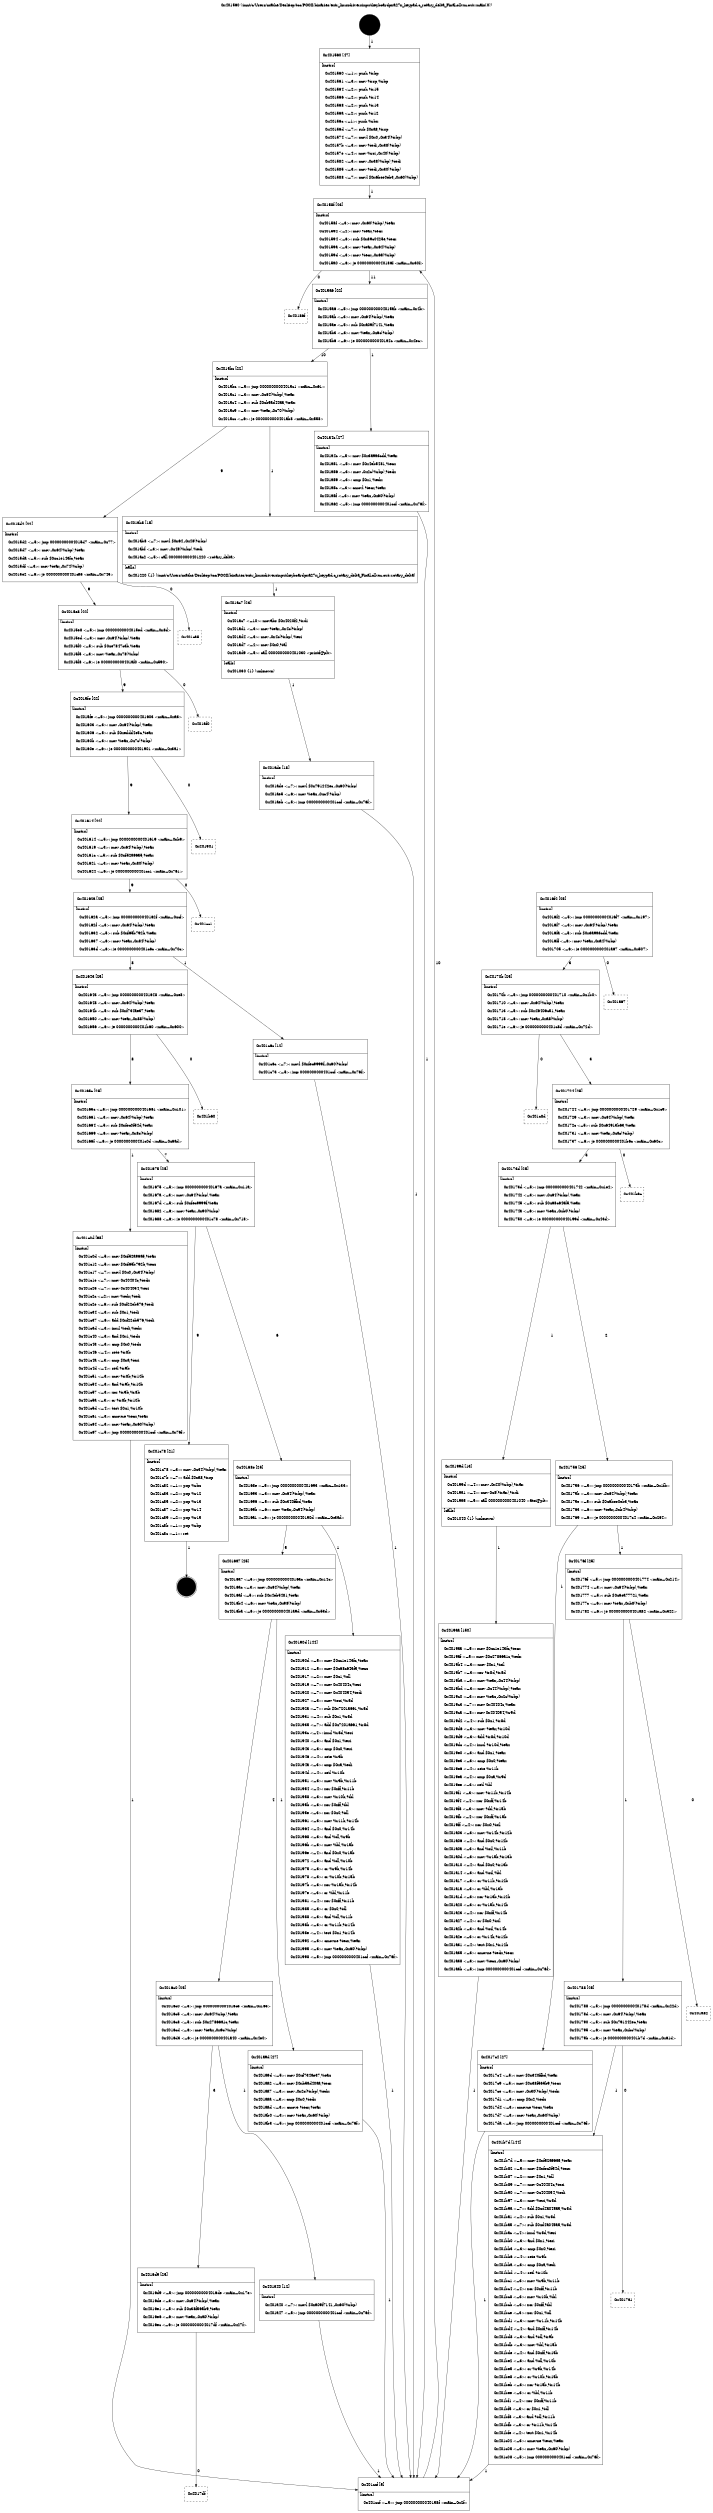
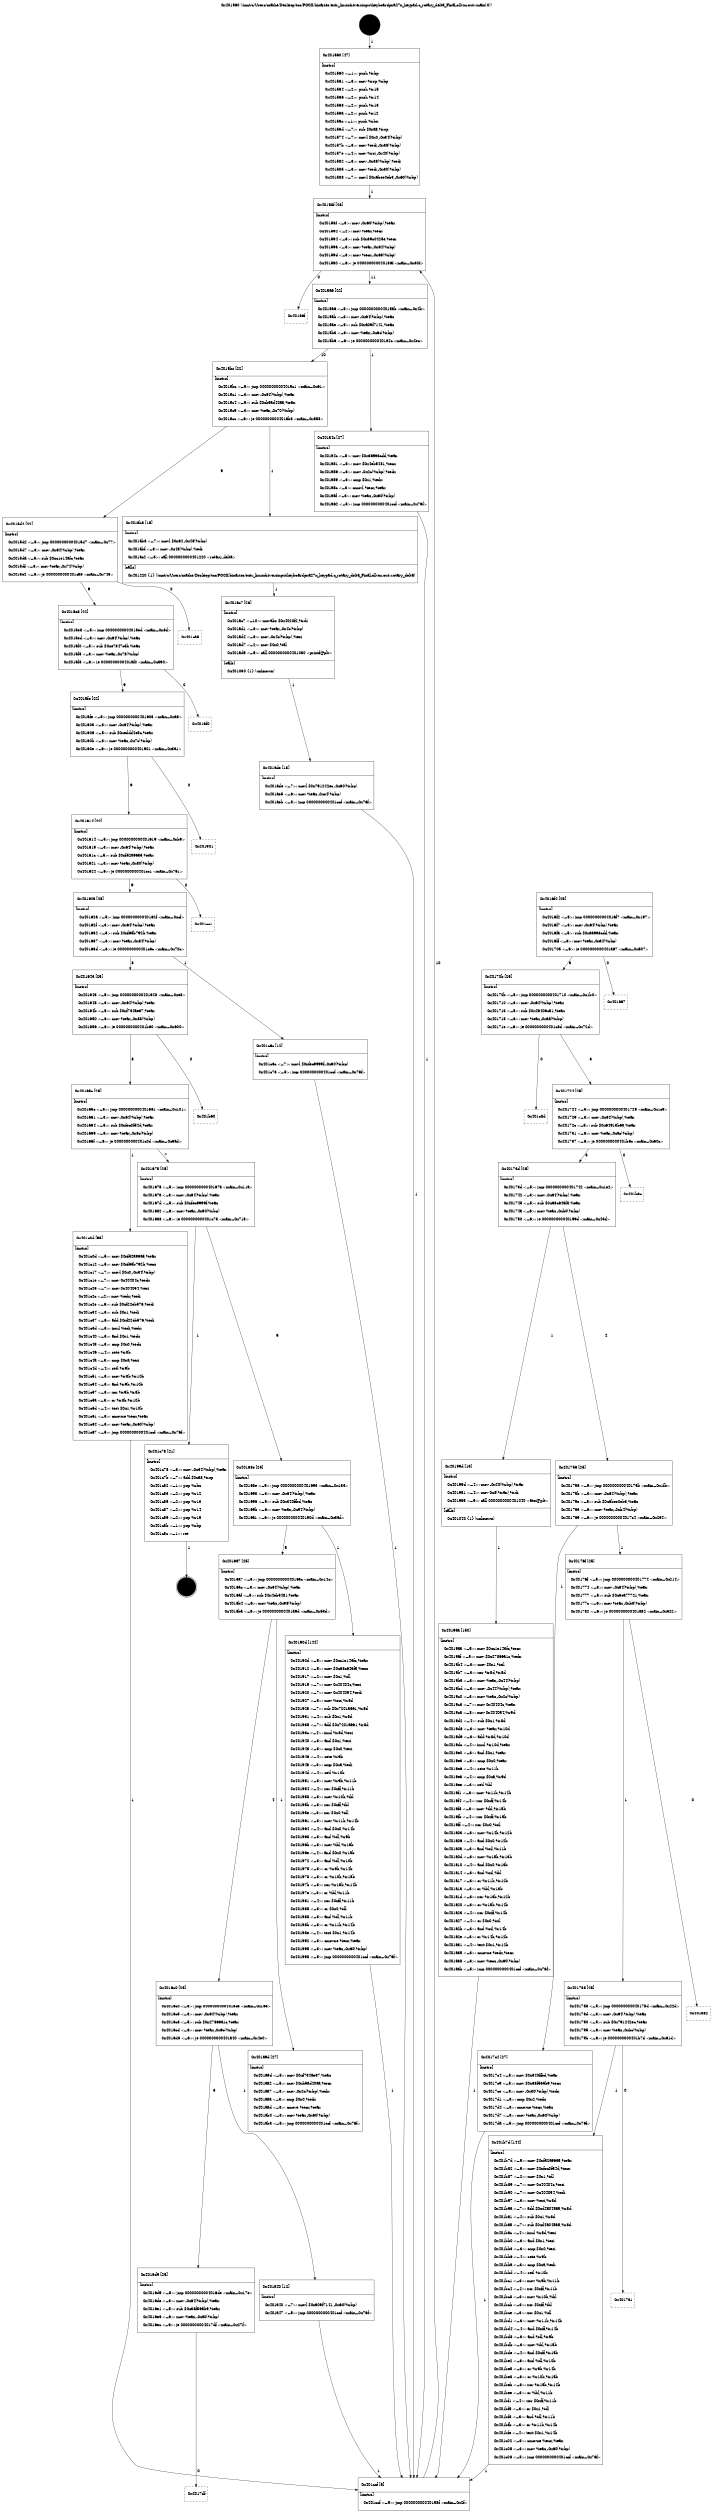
edge "0x401675 [25]" -> "0x401c78 [21]": label " 9" -> " 1"
edge "0x401a9d [27]" -> "0x401ccf [5]": removed, label "1"
